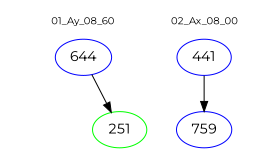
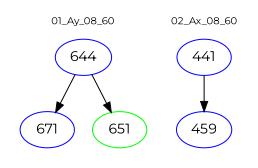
cluster "02_Ax_08_00": label "02_Ax_08_00" -> "02_Ax_08_60"
node "671": added
node "251": label "251" -> "651"
node "759": label "759" -> "459"
